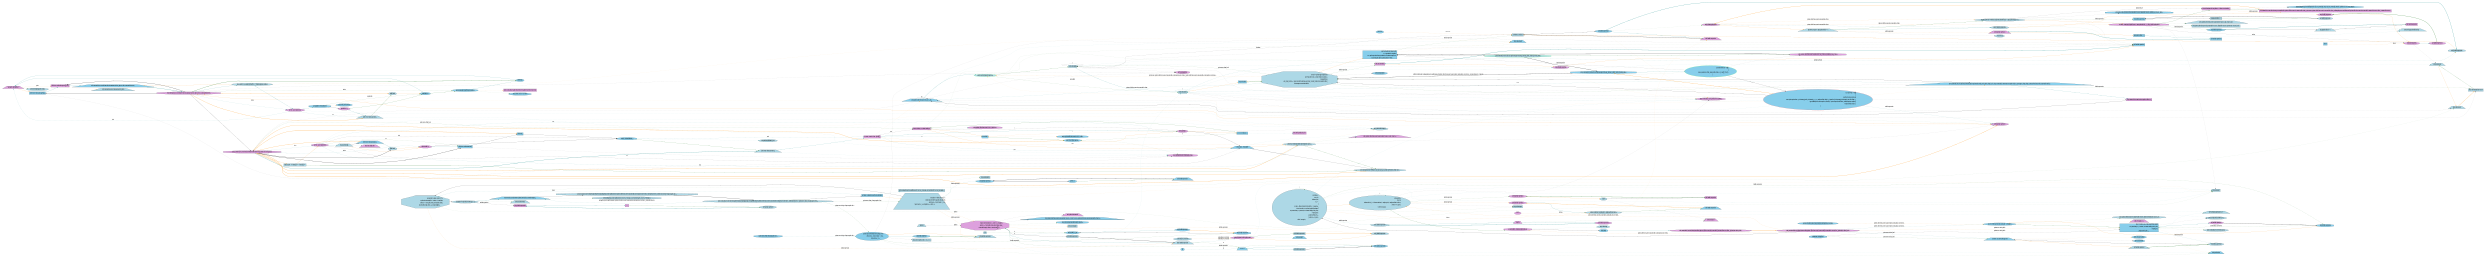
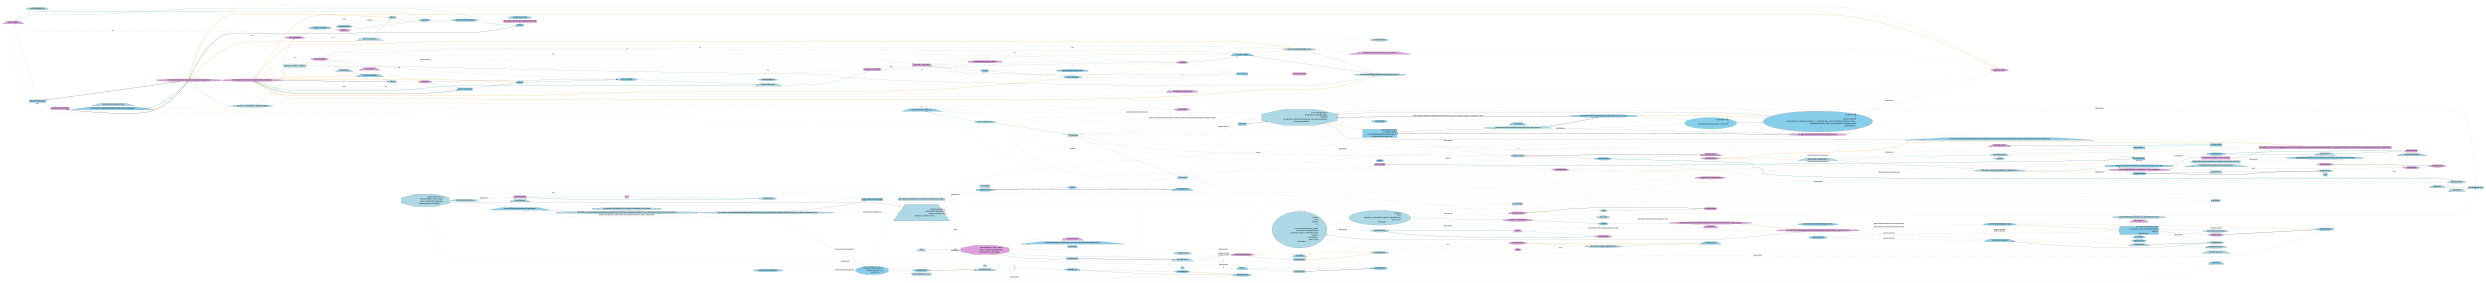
node "Entry CommandLine.Infrastructure.Maybe.Nothing<T>()": removed
node "Entry System.Linq.Enumerable.Empty<TResult>()": removed
